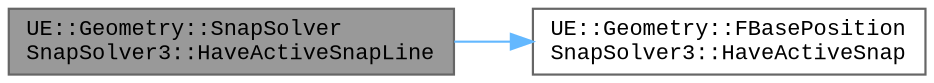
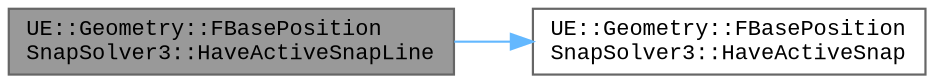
node "UE::Geometry::SnapSolver SnapSolver3::HaveActiveSnapLine": label "UE::Geometry::SnapSolver SnapSolver3::HaveActiveSnapLine" -> "UE::Geometry::FBasePosition SnapSolver3::HaveActiveSnapLine"
